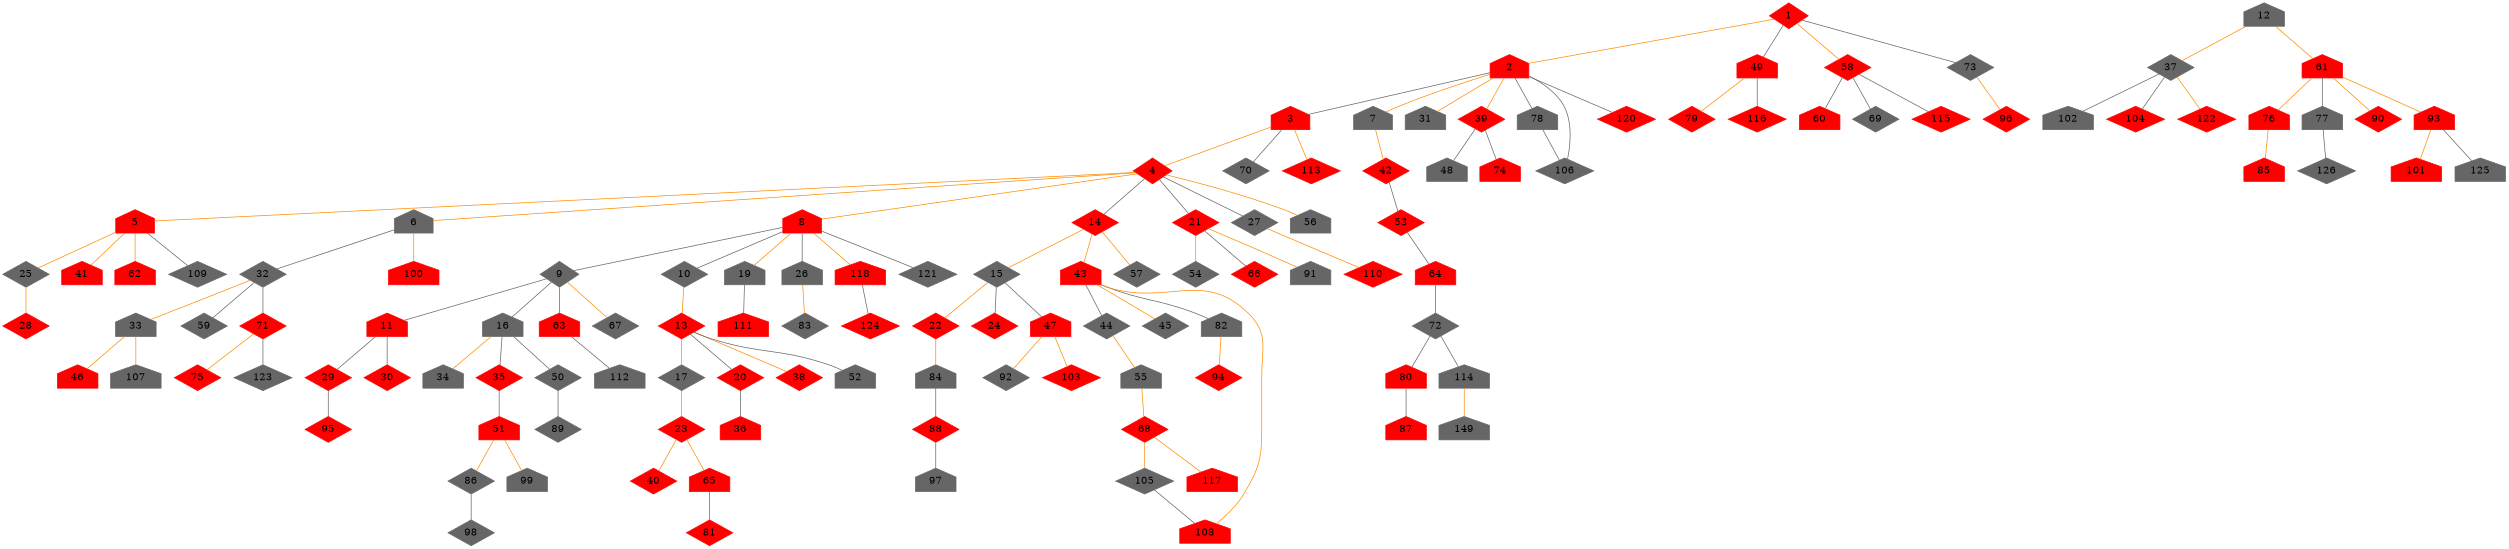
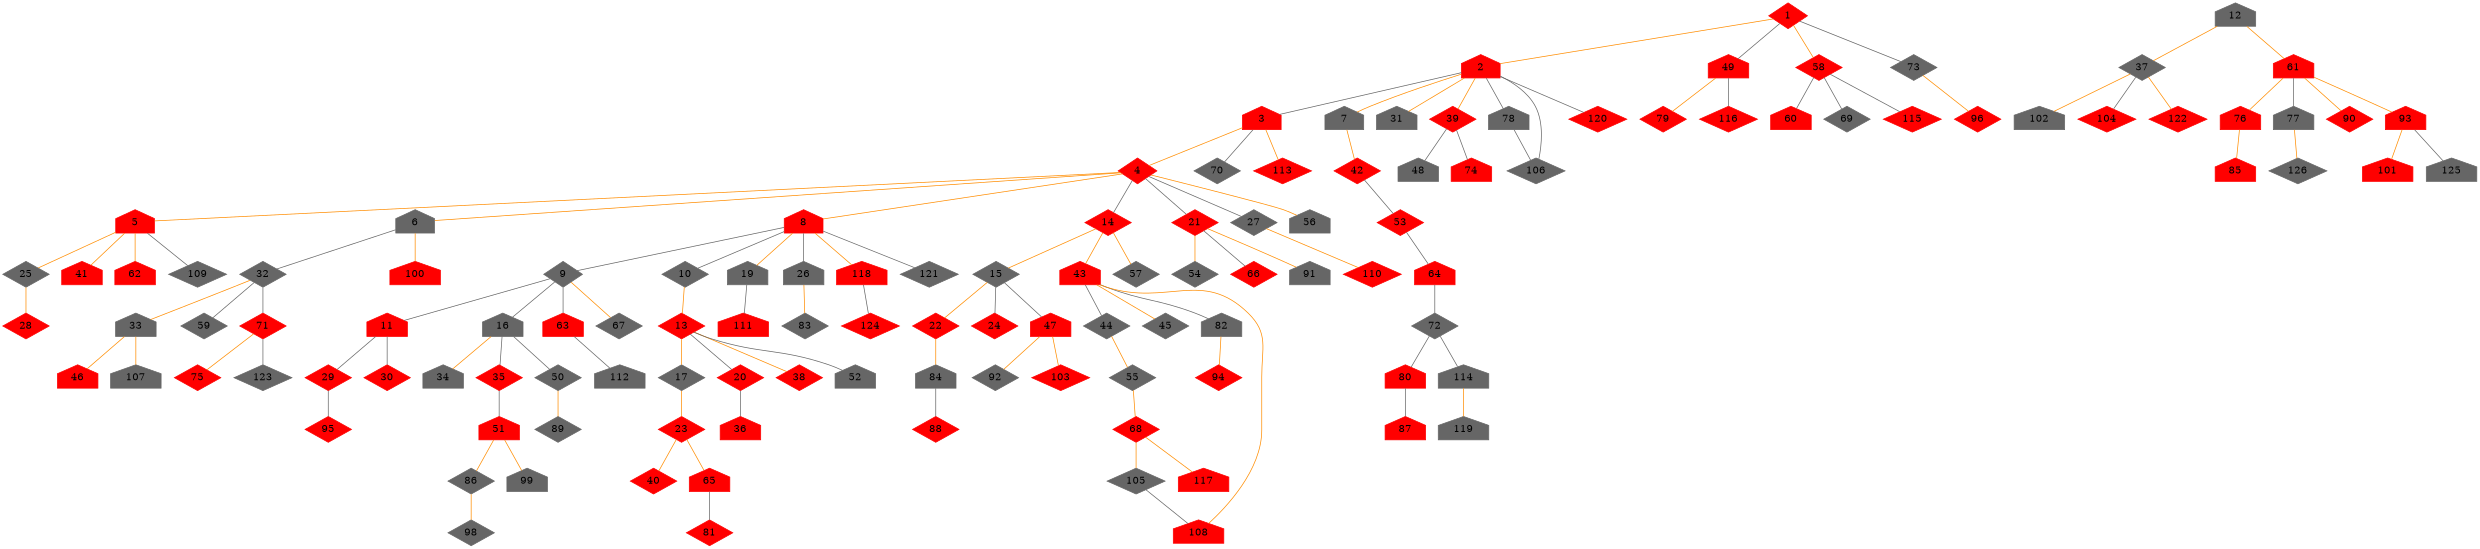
edge "37" -- "102": color gray40 -> darkorange
edge "77" -- "126": color gray40 -> darkorange
node "55": shape house -> diamond
edge "50" -- "89": color gray40 -> darkorange
node "149": label "149" -> "119"
node "97": removed
edge "86" -- "98": color gray40 -> darkorange
